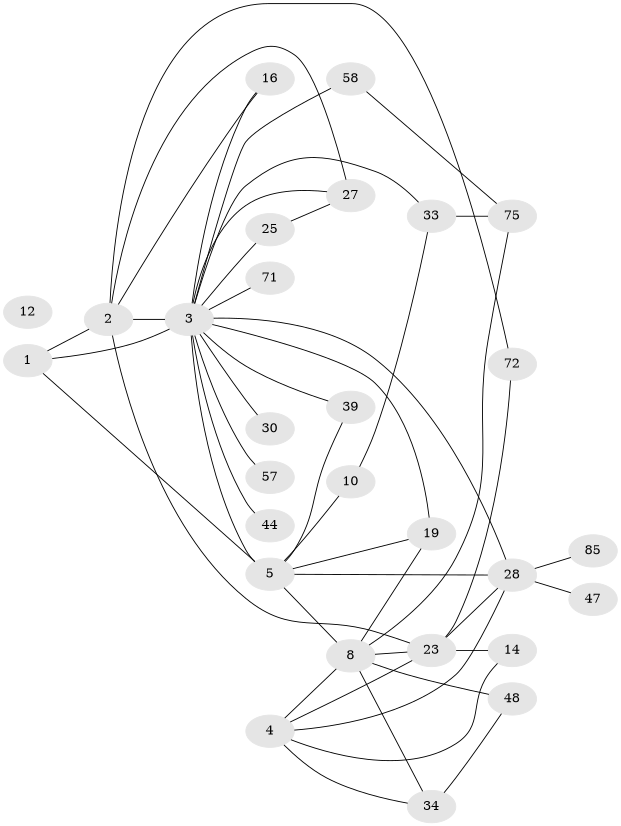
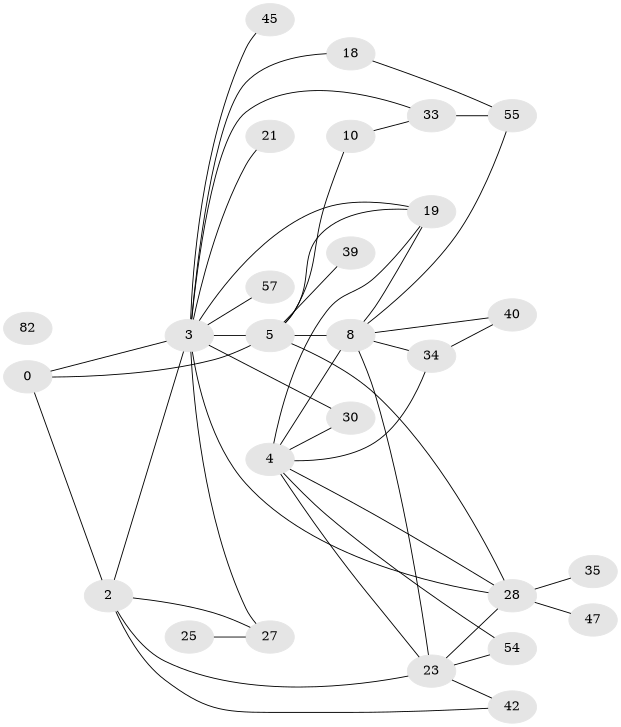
node "16": removed
node "58": label "58" -> "18"
node "75": label "75" -> "55"
edge "25" -- "3": removed
node "71": label "71" -> "21"
node "12": label "12" -> "82"
edge "19" -- "4": added
node "1": label "1" -> "0"
node "72": label "72" -> "42"
edge "3" -- "39": removed
edge "30" -- "4": added
node "44": label "44" -> "45"
node "85": label "85" -> "35"
node "14": label "14" -> "54"
node "48": label "48" -> "40"
